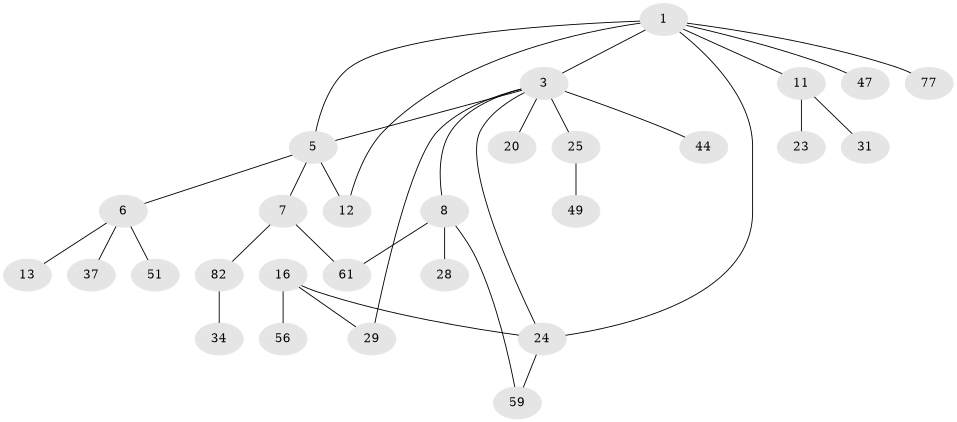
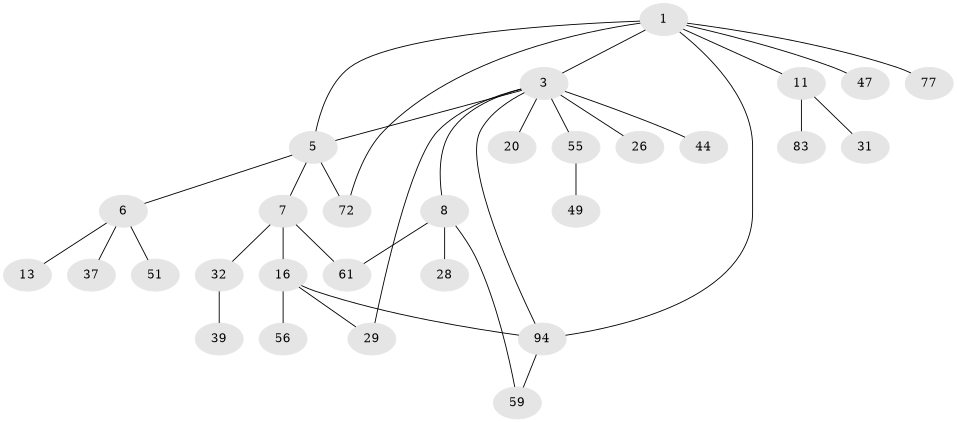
node "25": label "25" -> "55"
node "26": added
node "23": label "23" -> "83"
node "12": label "12" -> "72"
edge "7" -- "16": added
node "82": label "82" -> "32"
node "34": label "34" -> "39"
node "24": label "24" -> "94"
